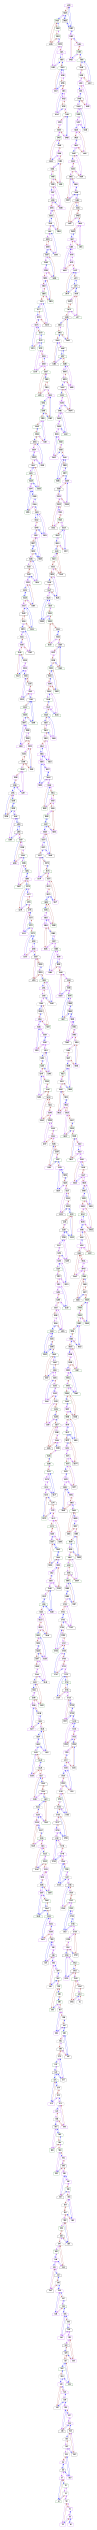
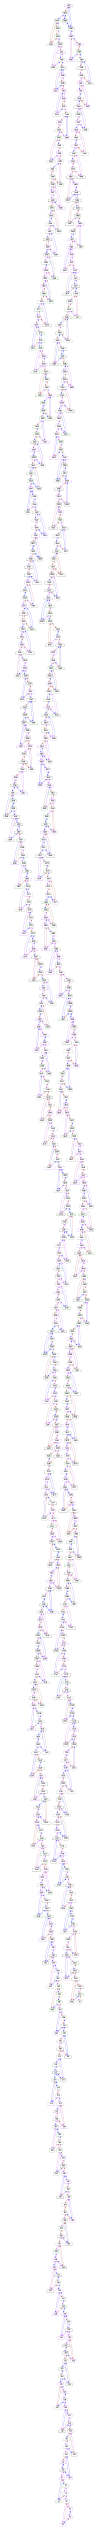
node "S395": color purple -> darkgreen
node "S182": added
node "H0": removed
